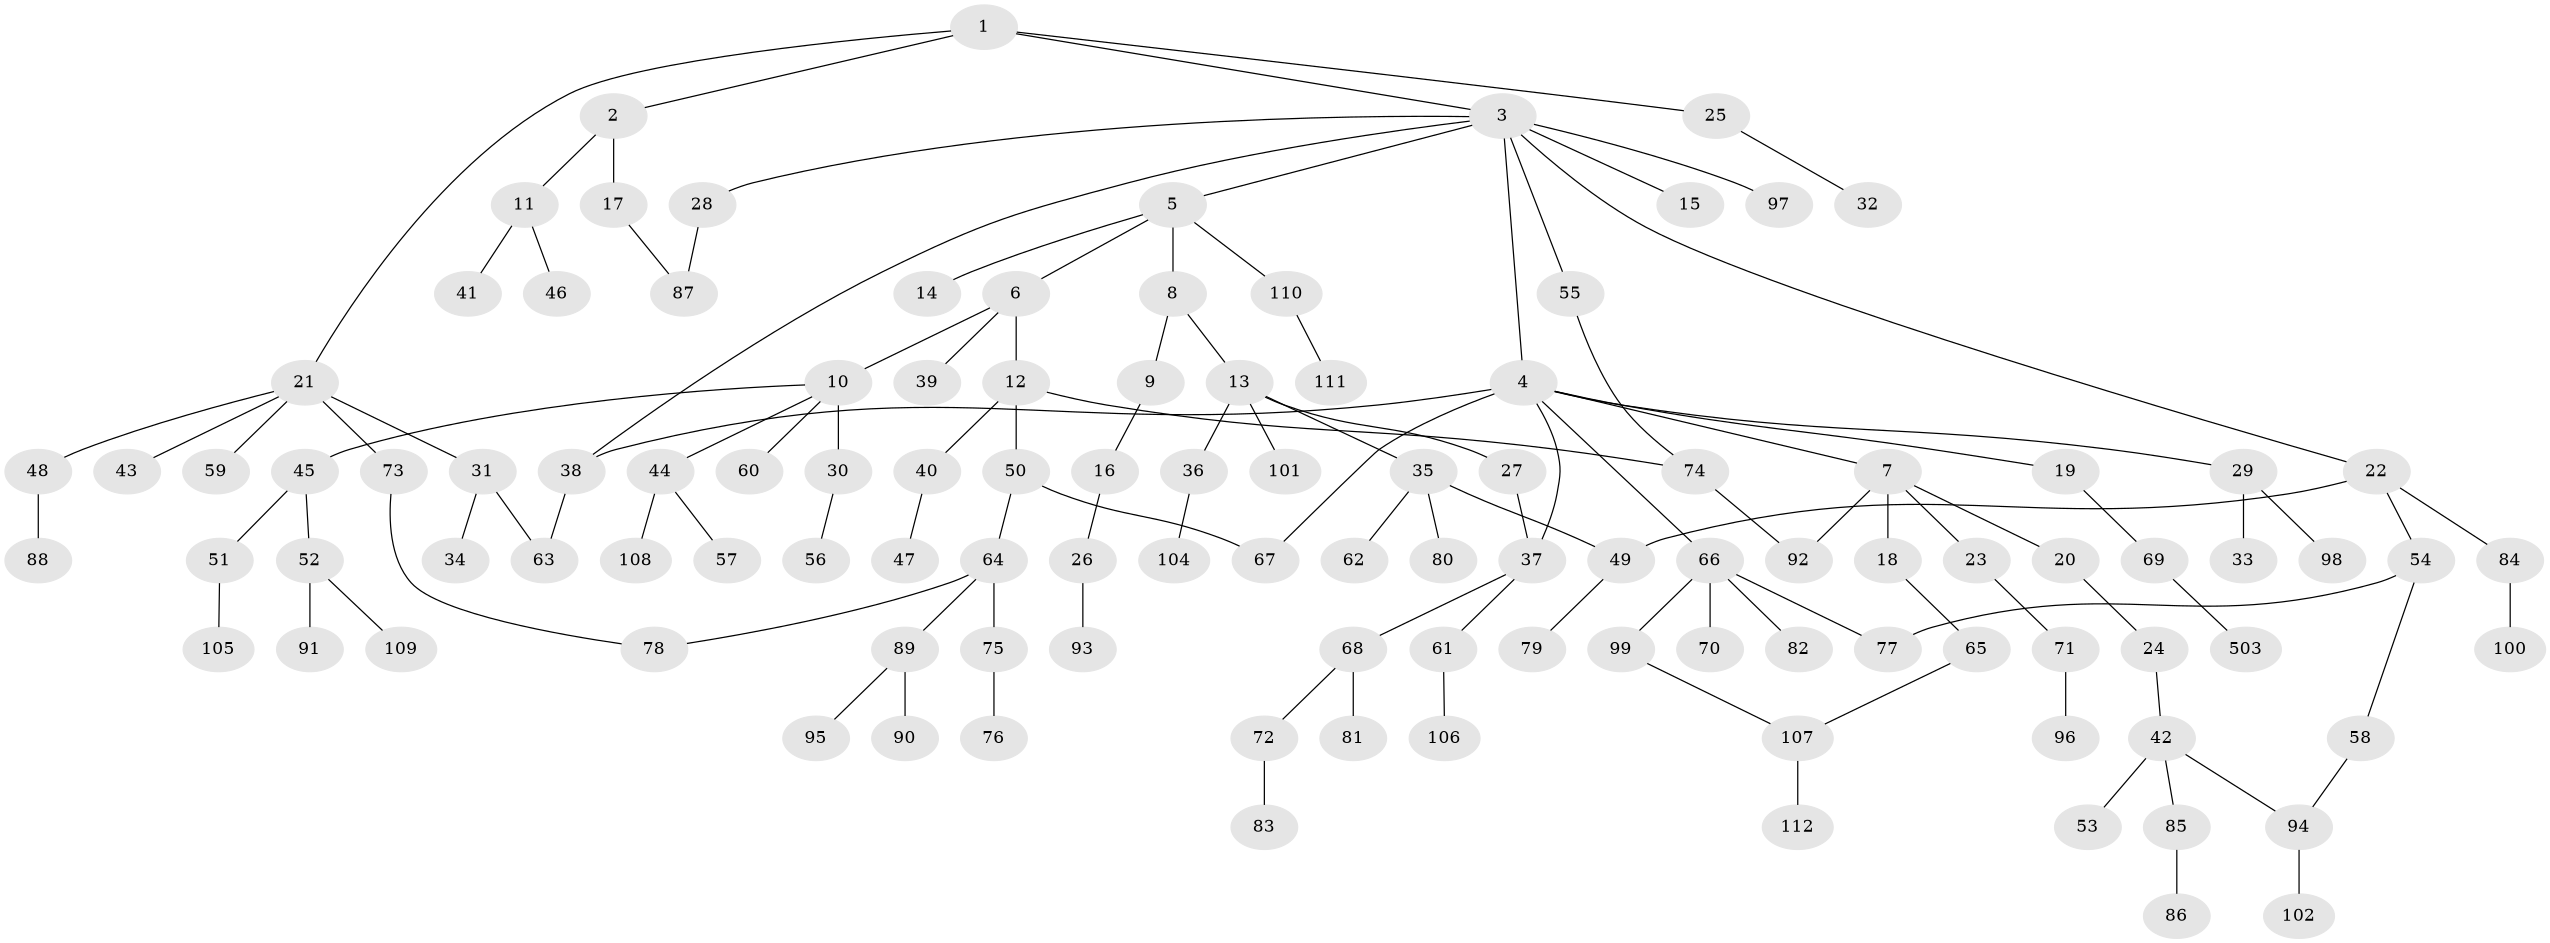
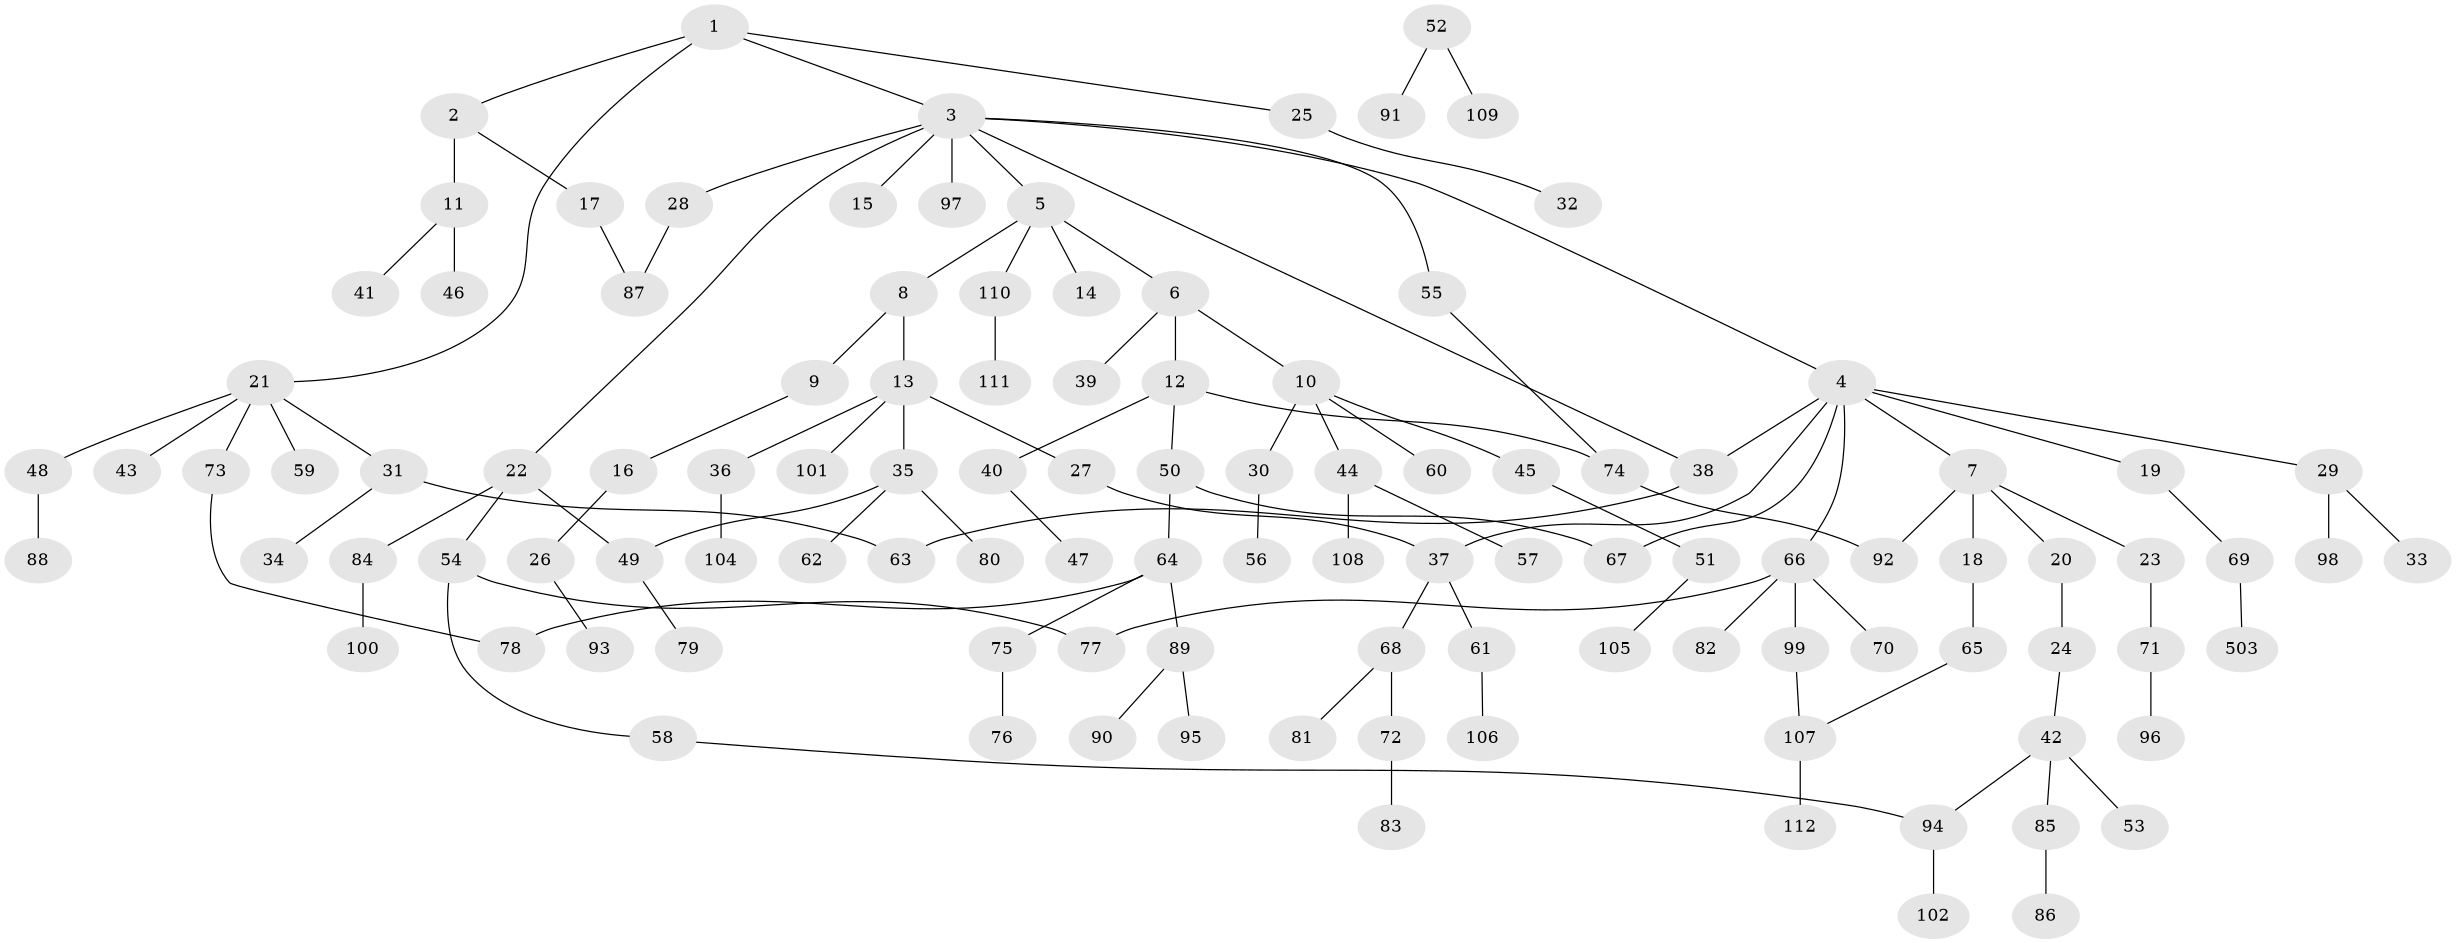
edge "45" -- "52": removed
